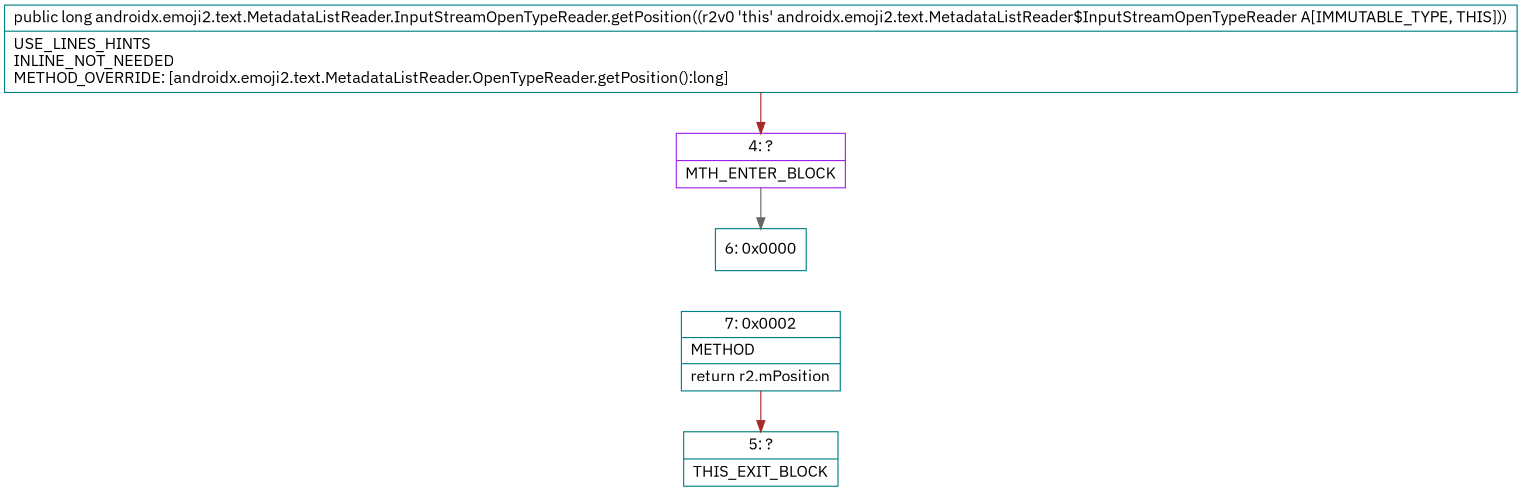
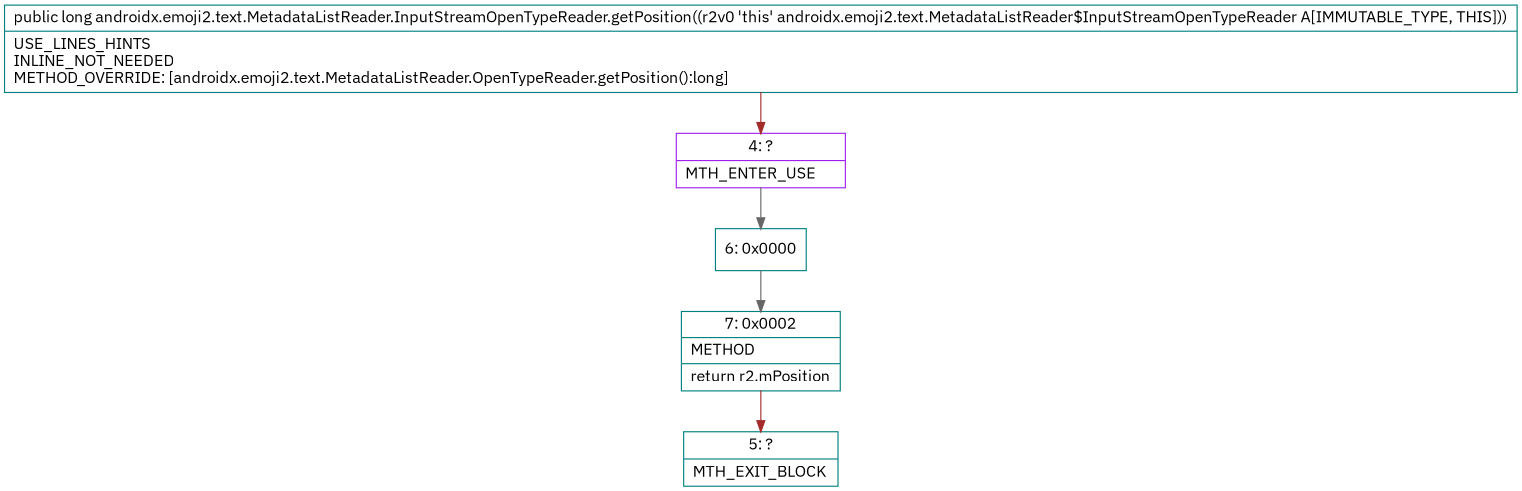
node "4: ?": text "MTH_ENTER_BLOCK" -> "MTH_ENTER_USE"
edge "6: 0x0000" -> "7: 0x0002": added
node "5: ?": text "THIS_EXIT_BLOCK" -> "MTH_EXIT_BLOCK"
